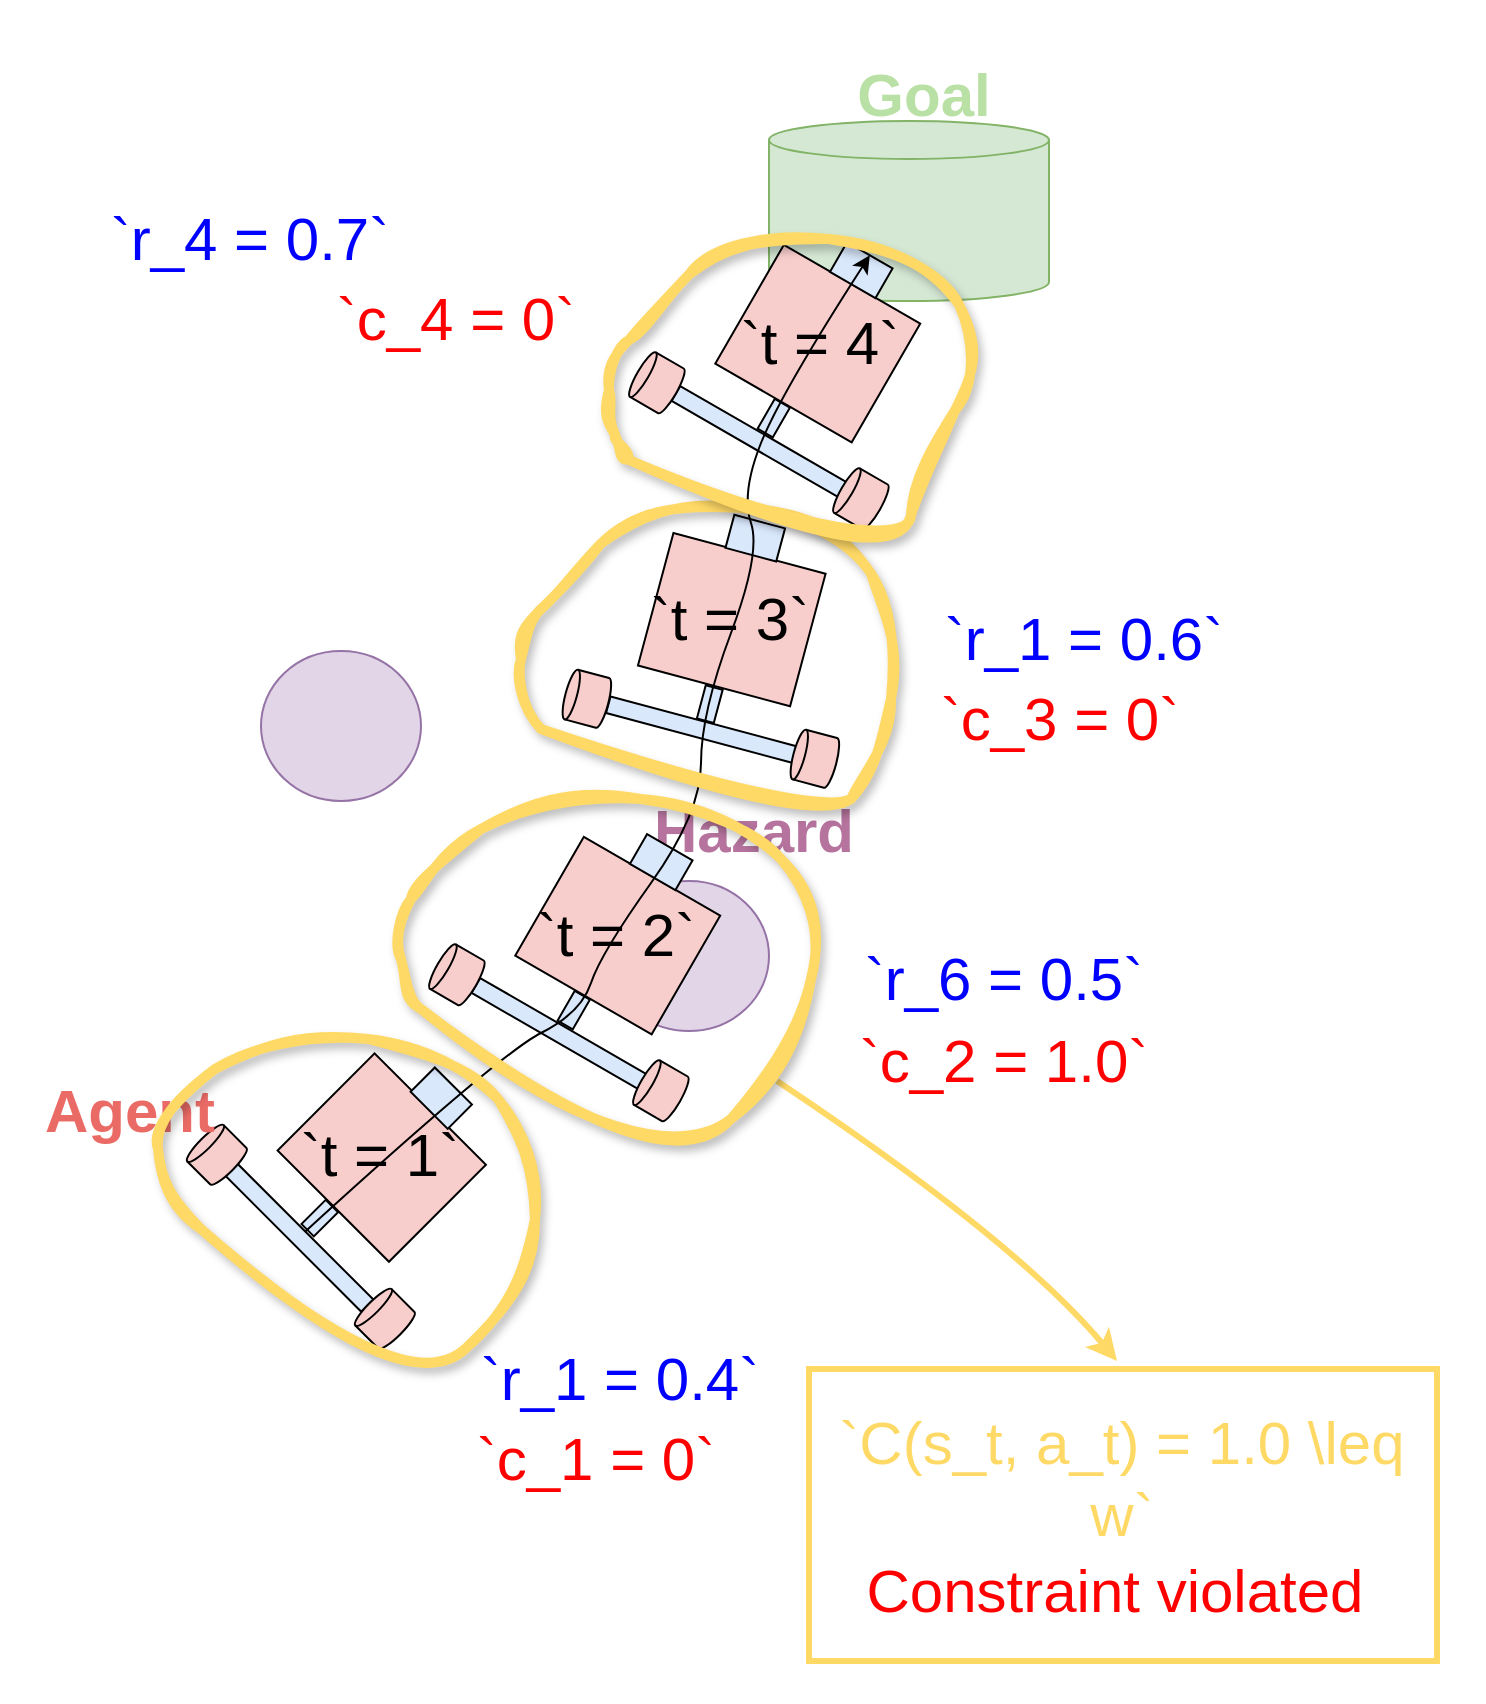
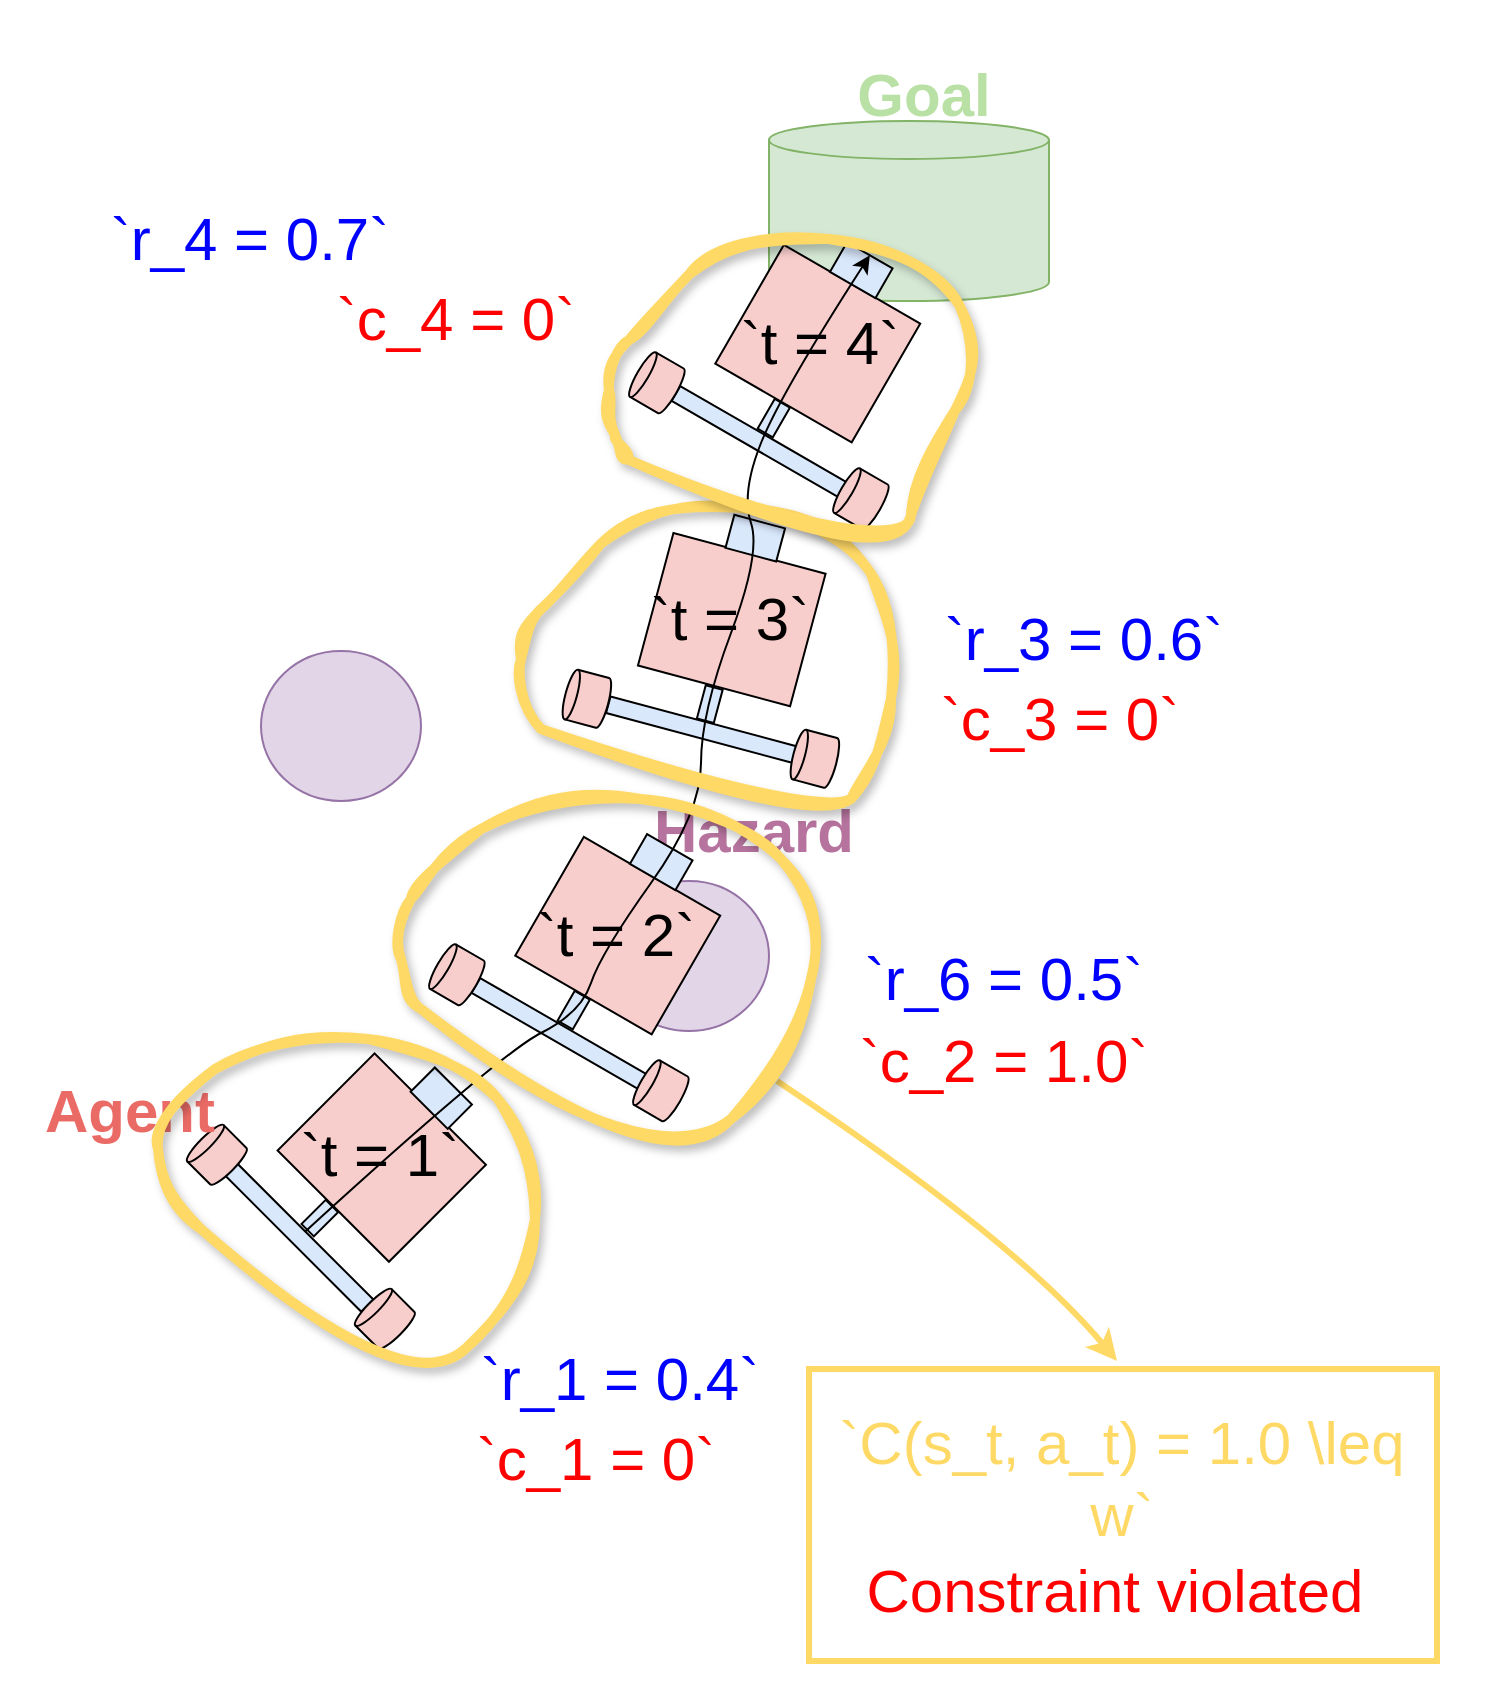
node "`r_1 = 0.6`": label "`r_1 = 0.6`" -> "`r_3 = 0.6`"
